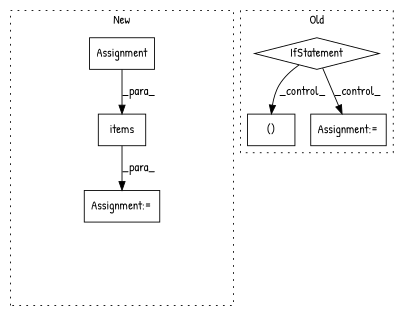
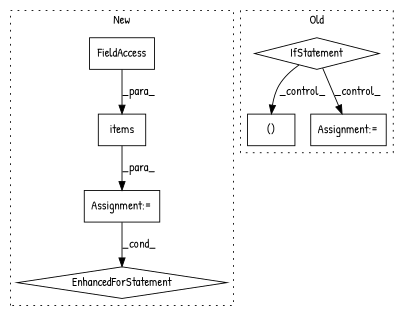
node "Assignment": label "Assignment" -> "FieldAccess"
node "EnhancedForStatement": added
